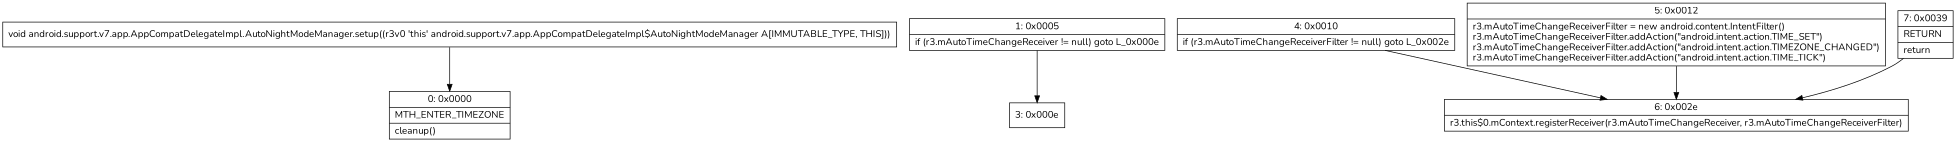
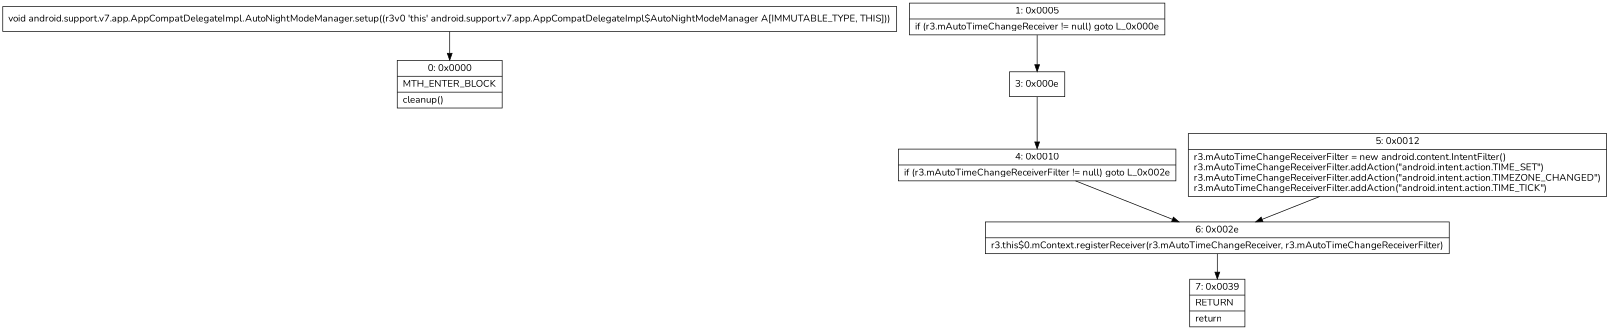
edge "7: 0x0039" -> "6: 0x002e": reversed
node "0: 0x0000": text "MTH_ENTER_TIMEZONE" -> "MTH_ENTER_BLOCK"
edge "3: 0x000e" -> "4: 0x0010": added
